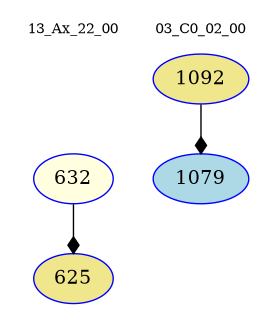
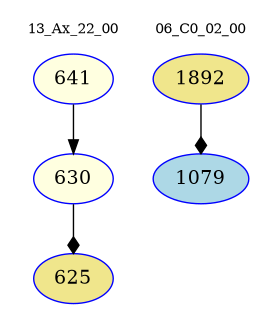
cluster "03_C0_02_00": label "03_C0_02_00" -> "06_C0_02_00"
node "641": added
node "1092": label "1092" -> "1892"
node "632": label "632" -> "630"
